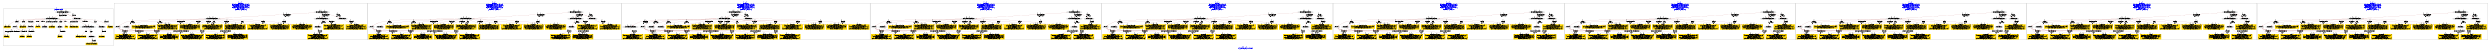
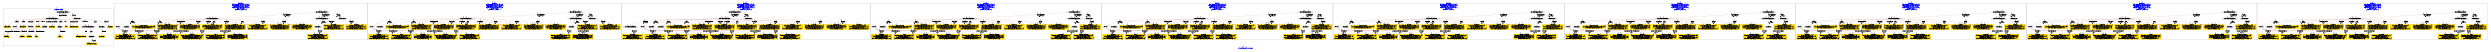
node "artist": added
node "classLink": label "classLink" -> "values"
node "columnSubClassOfLink": label "columnSubClassOfLink" -> "relatedArtworksURL"
